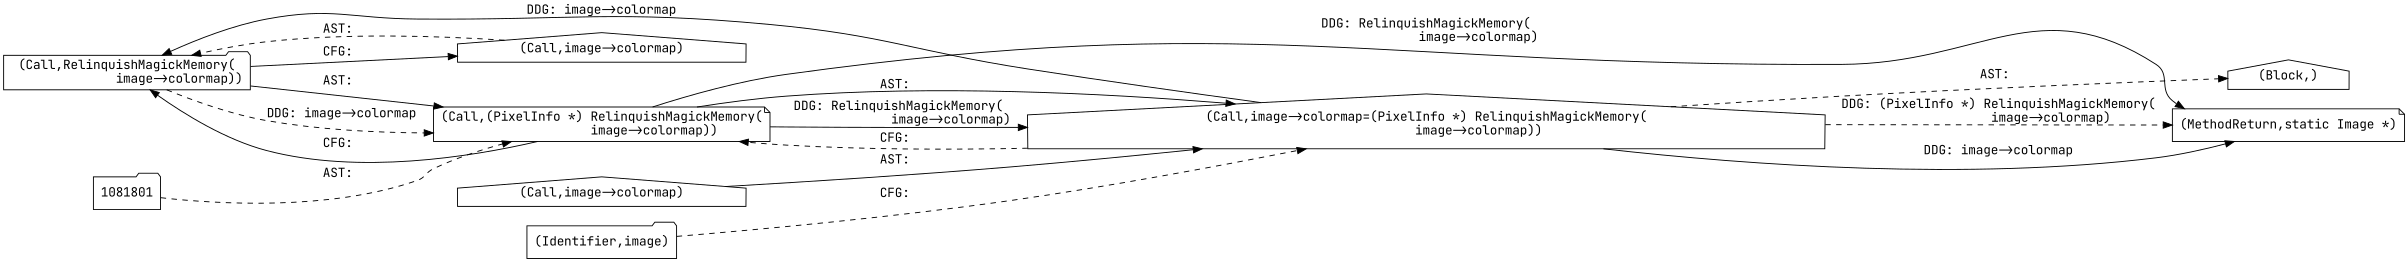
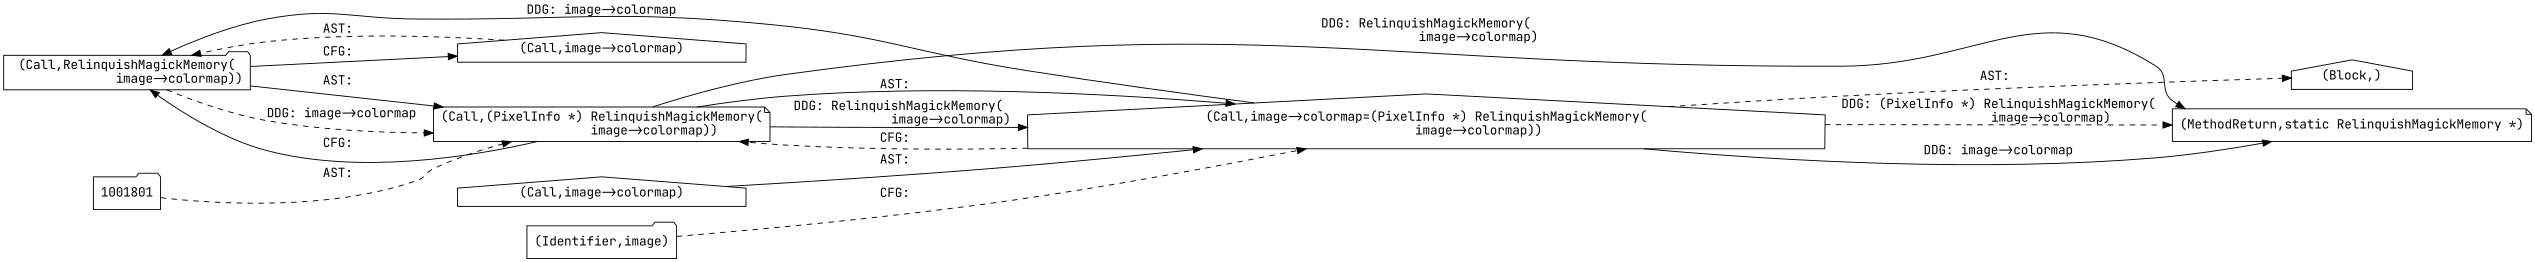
node "(MethodReturn,static Image *)": label "(MethodReturn,static Image *)" -> "(MethodReturn,static RelinquishMagickMemory *)"
node "1081801": label "1081801" -> "1001801"
